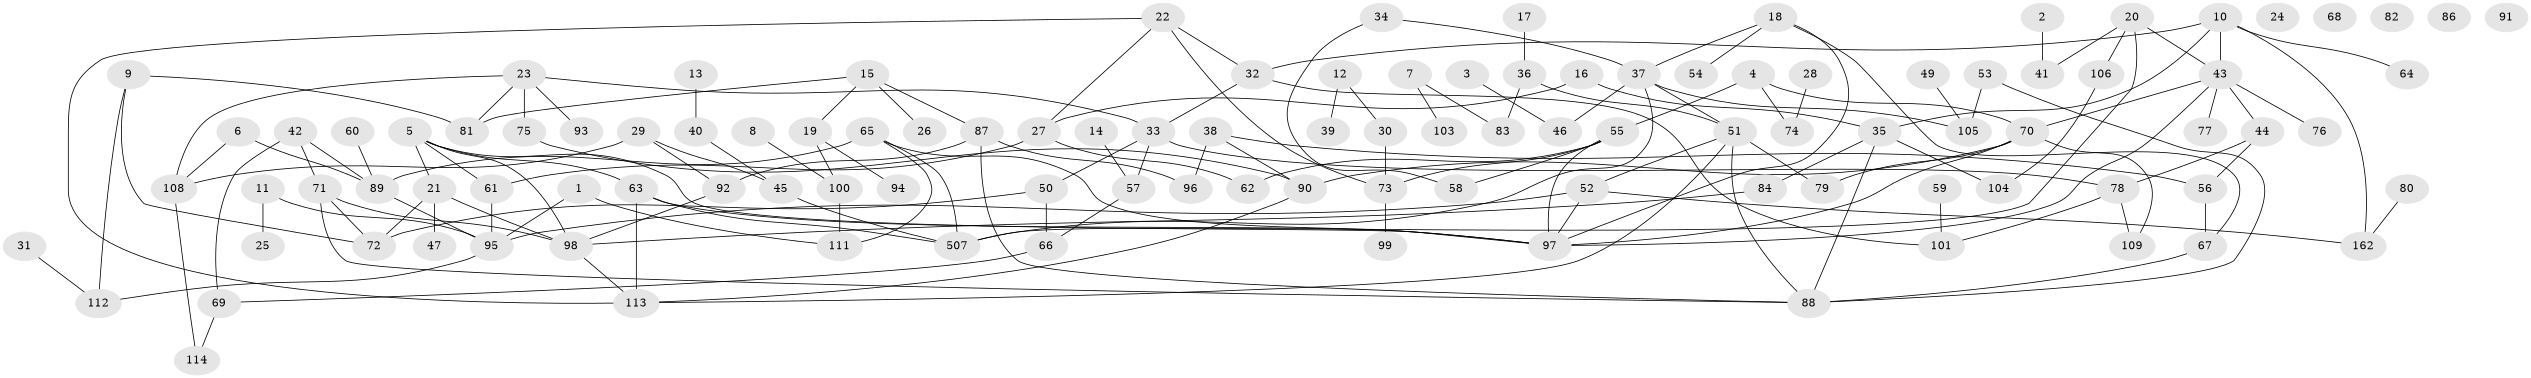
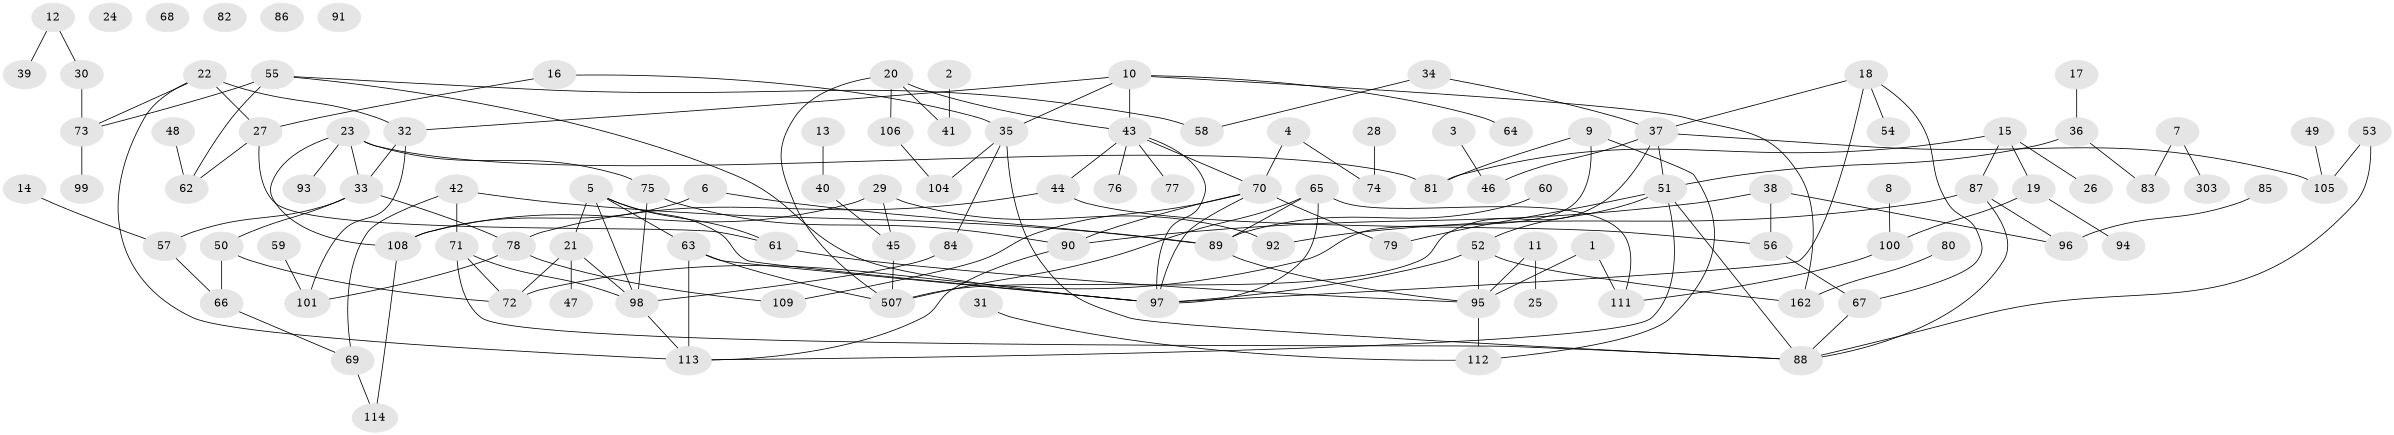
edge "4" -- "55": removed
node "48": added
node "103": label "103" -> "303"
node "85": added
edge "92" -- "98": now "75" -- "98"
